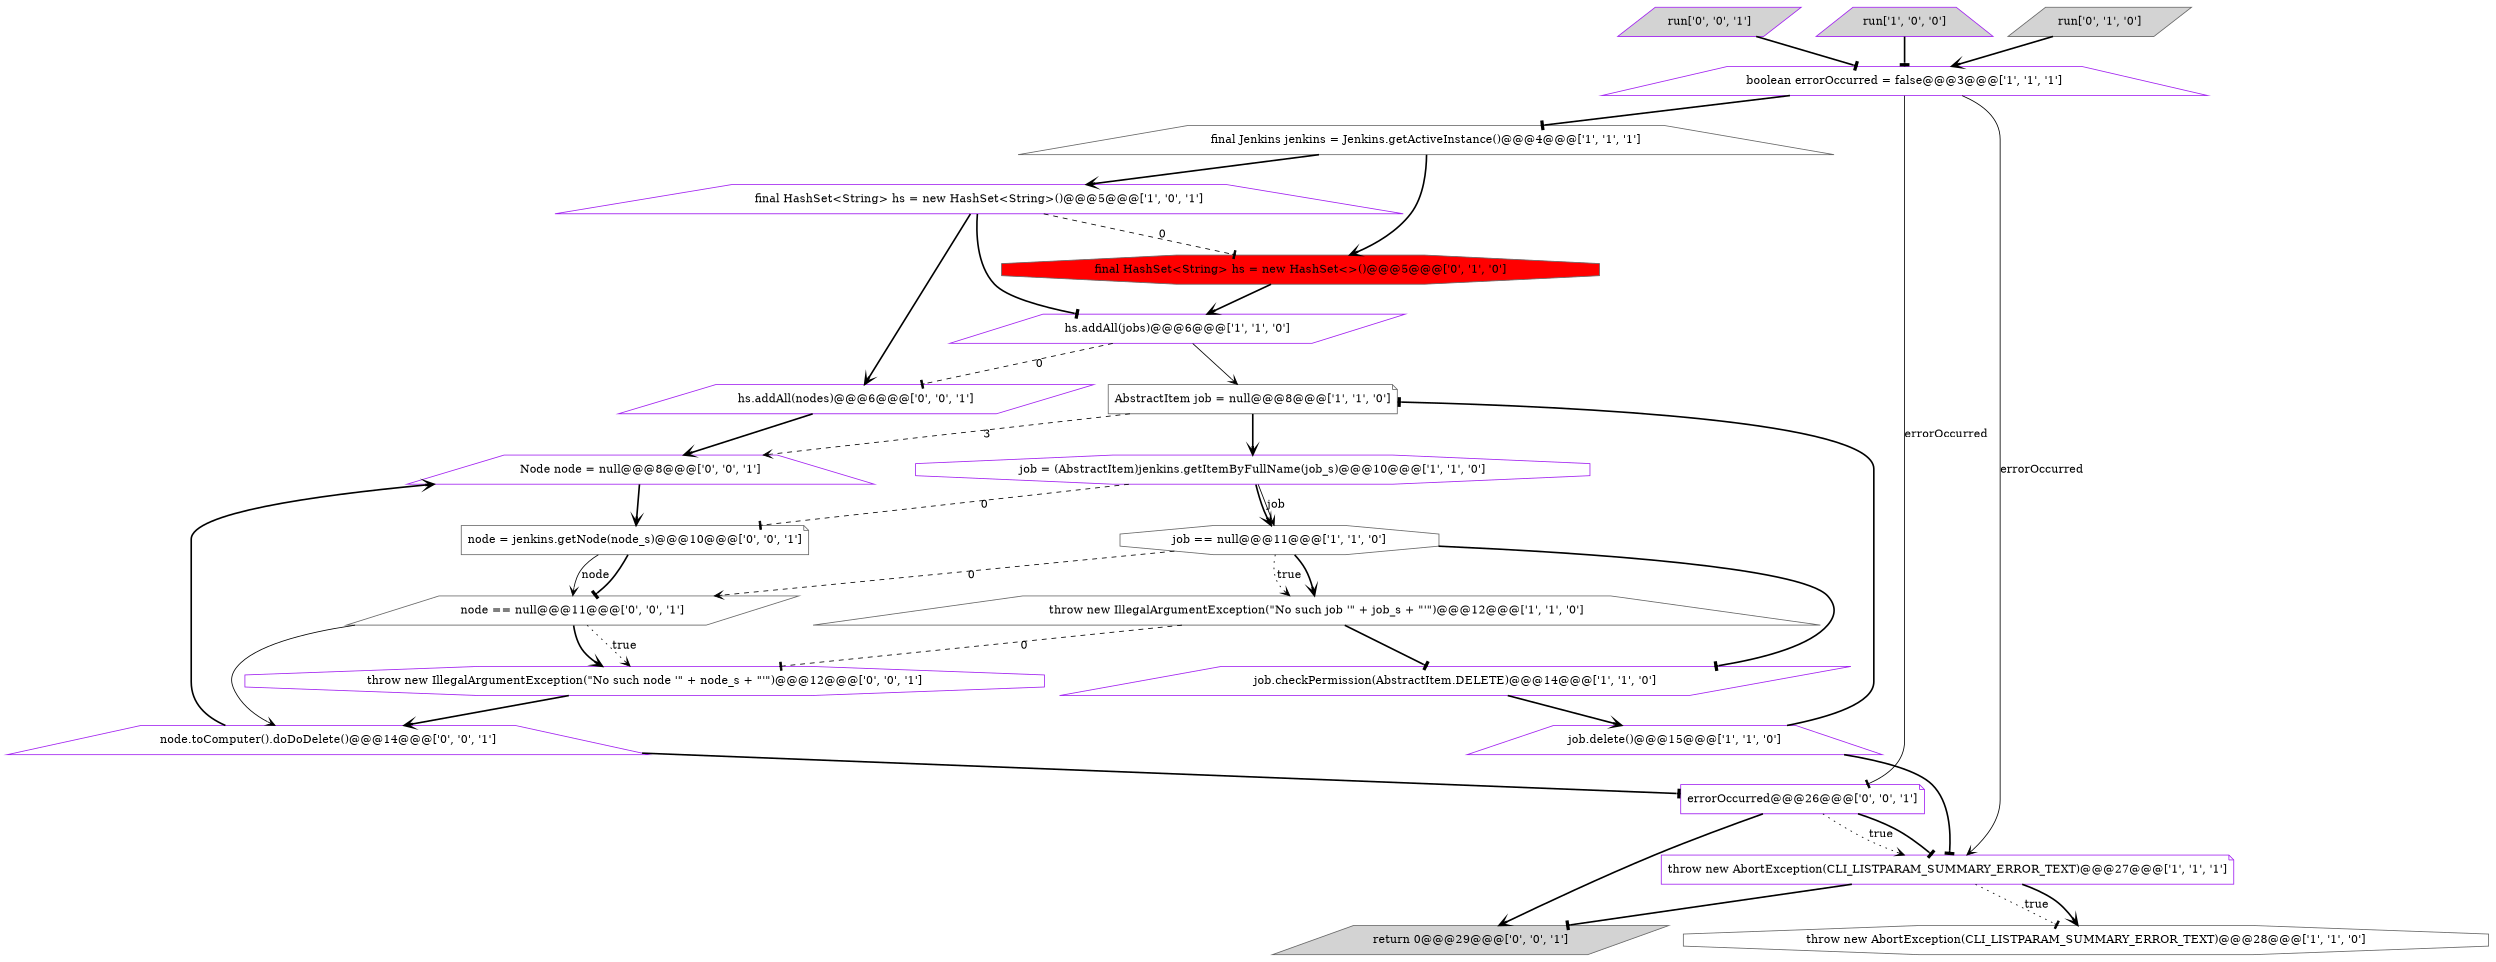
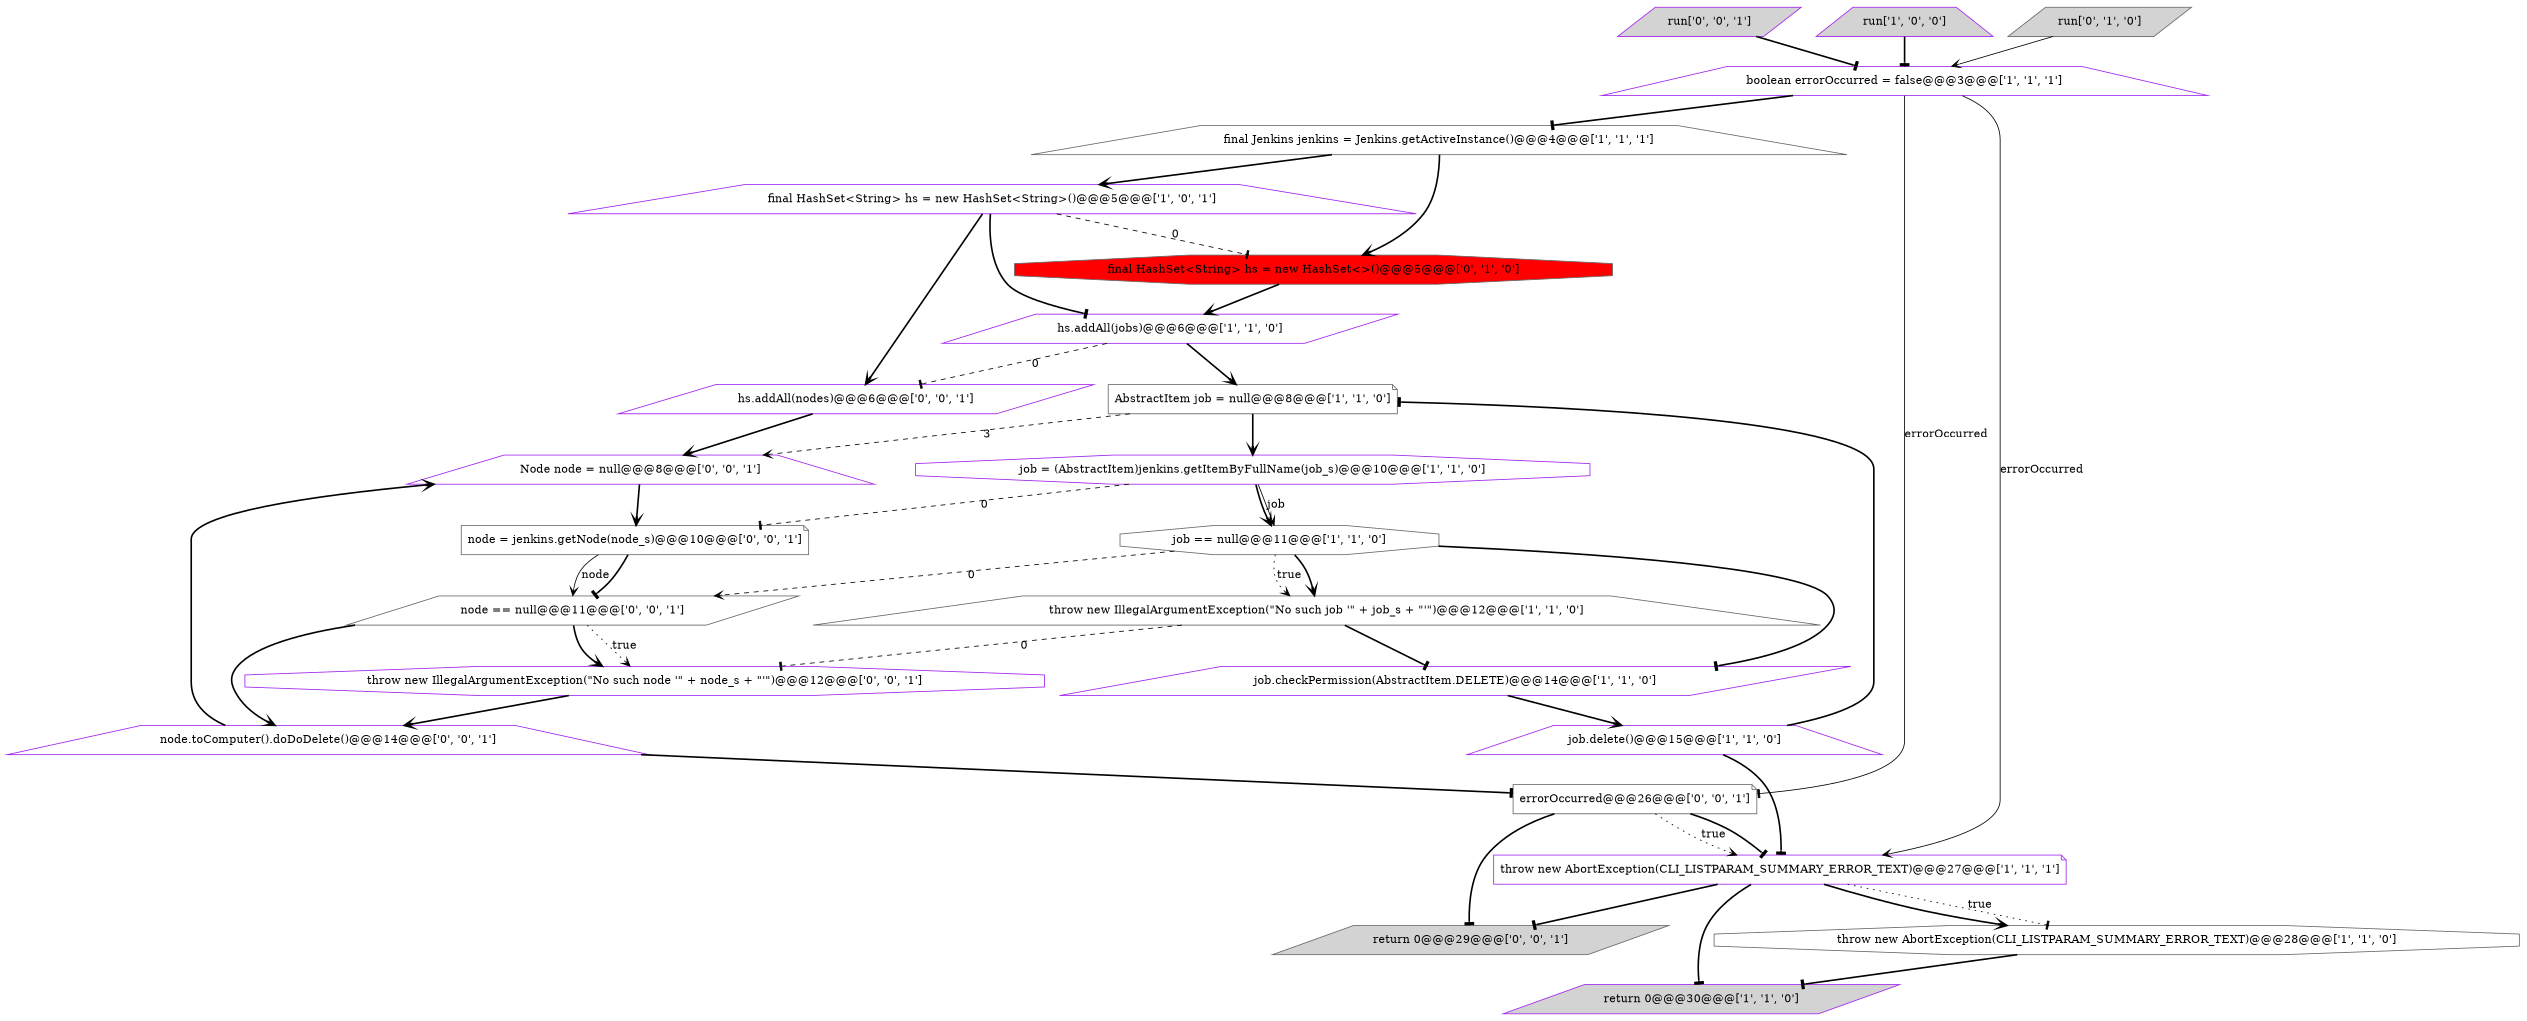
edge "run['0', '1', '0']" -> "boolean errorOccurred = false@@@3@@@['1', '1', '1']": style bold -> solid
edge "hs.addAll(jobs)@@@6@@@['1', '1', '0']" -> "AbstractItem job = null@@@8@@@['1', '1', '0']": style solid -> bold
edge "node == null@@@11@@@['0', '0', '1']" -> "node.toComputer().doDoDelete()@@@14@@@['0', '0', '1']": style solid -> bold
node "errorOccurred@@@26@@@['0', '0', '1']": color purple -> gray40
edge "errorOccurred@@@26@@@['0', '0', '1']" -> "return 0@@@29@@@['0', '0', '1']": arrowhead vee -> tee
node "return 0@@@30@@@['1', '1', '0']": added
